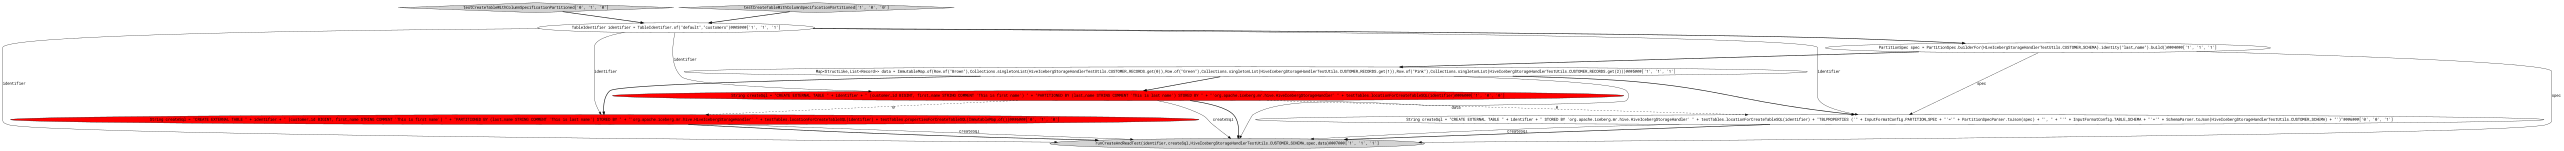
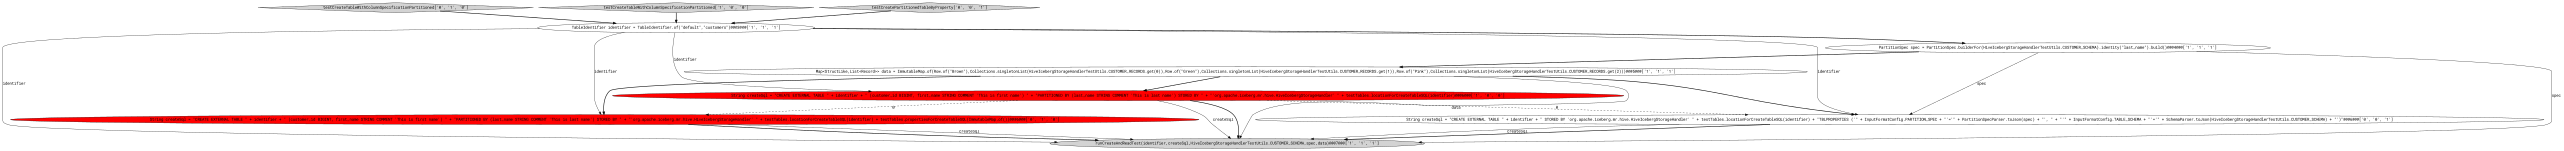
node "testCreatePartitionedTableByProperty['0', '0', '1']": added
